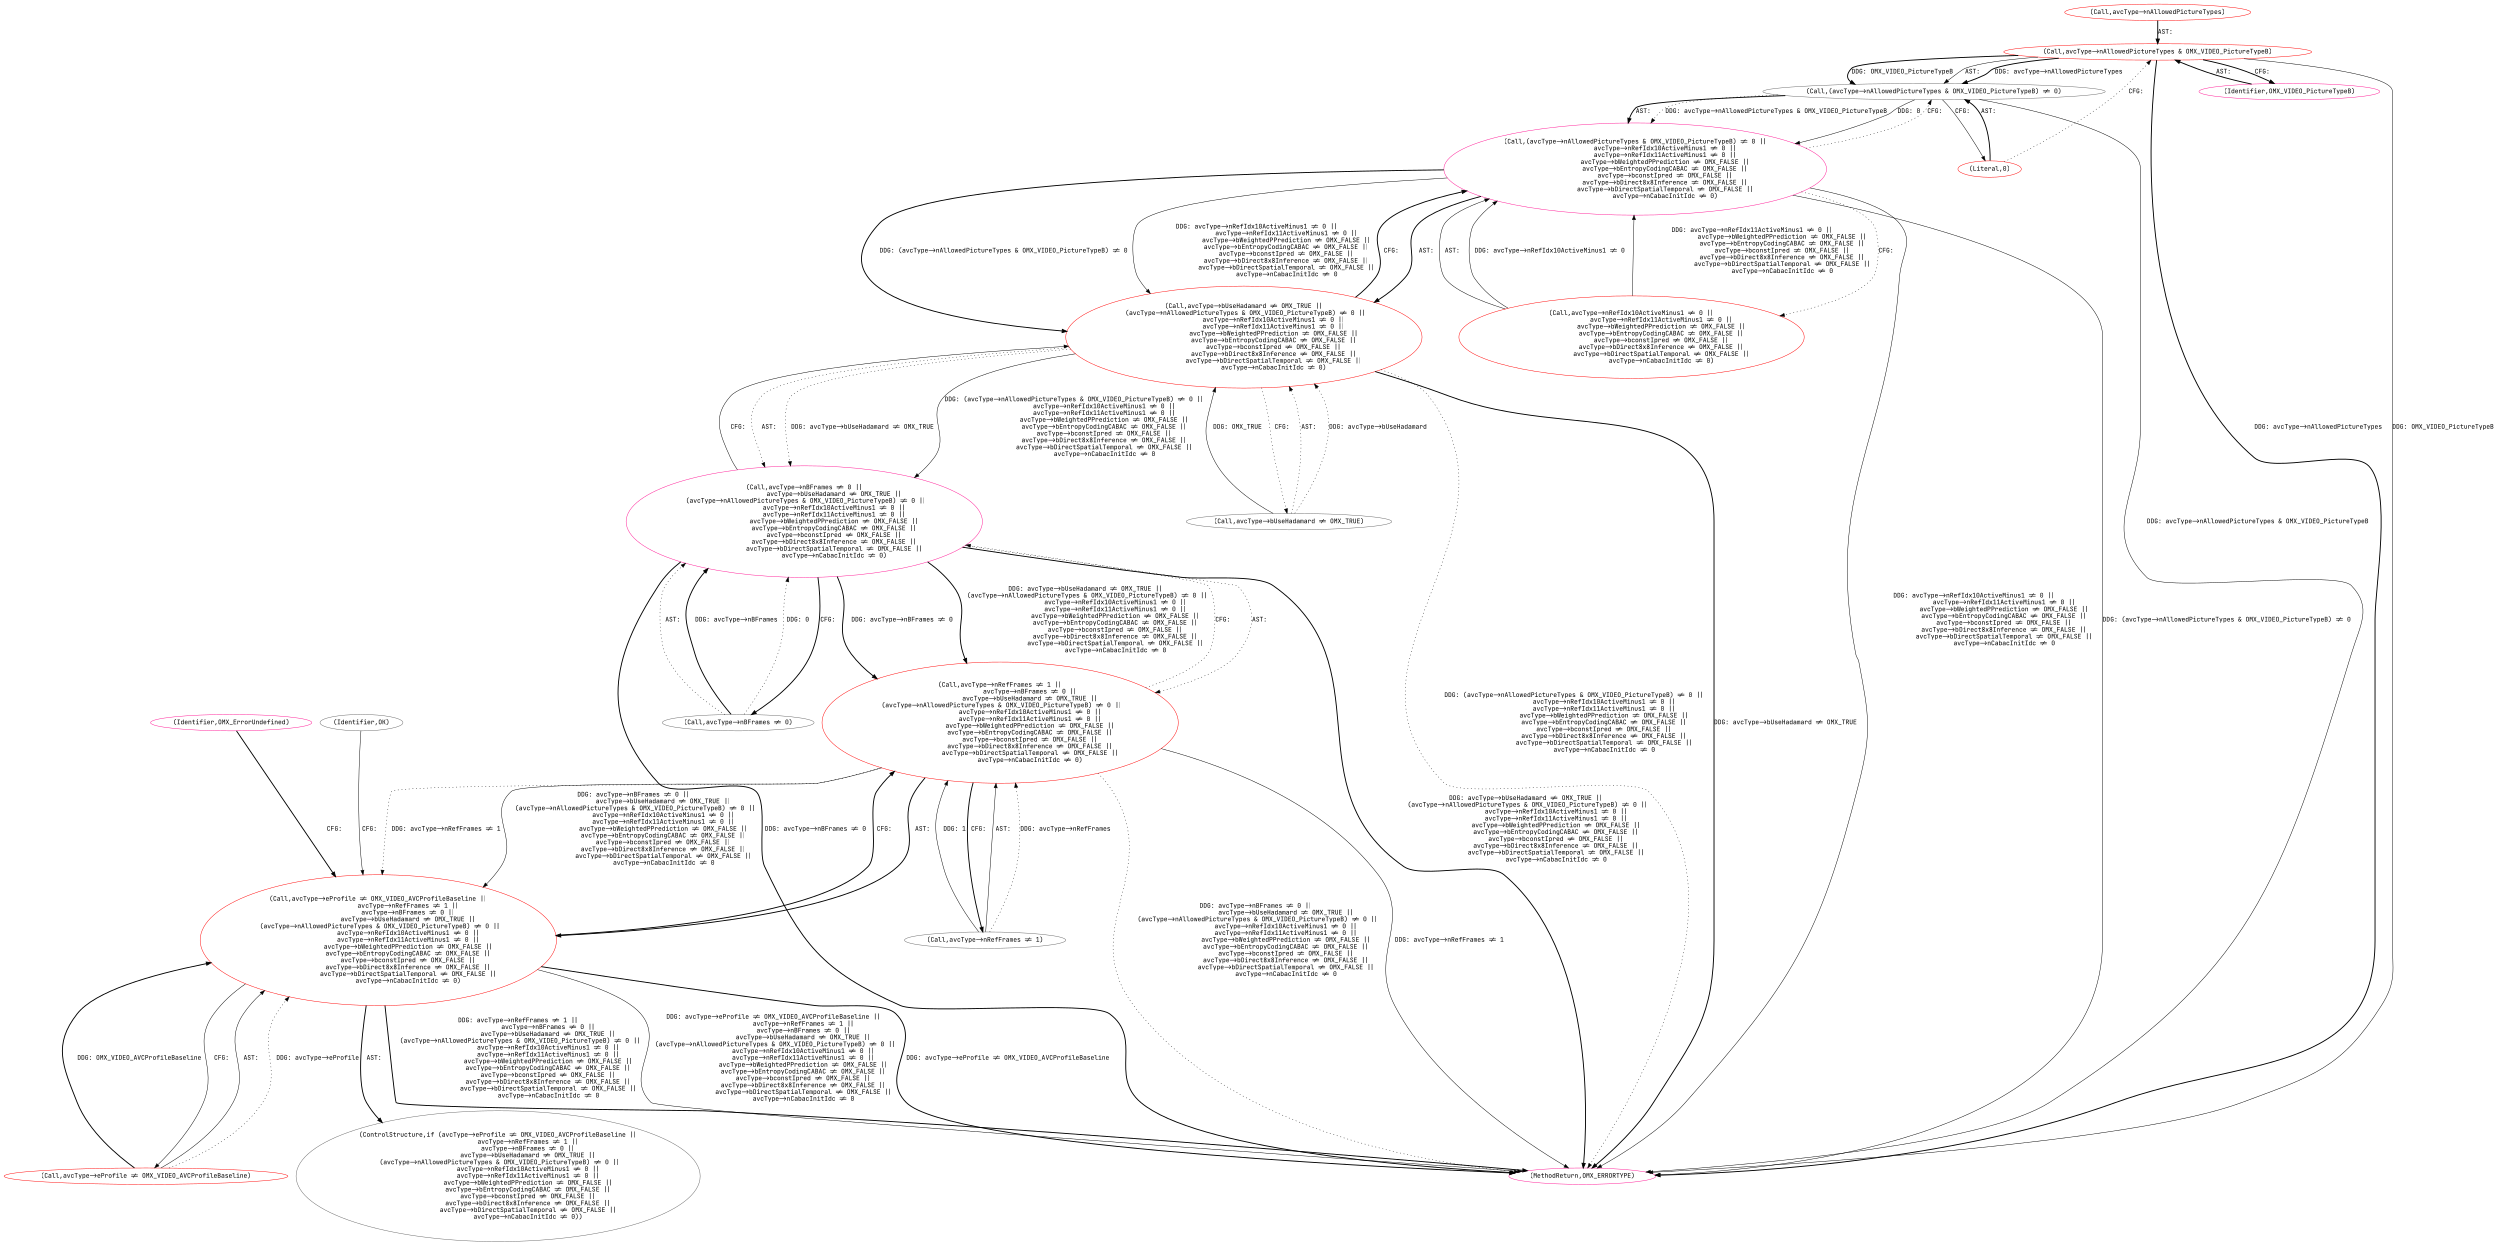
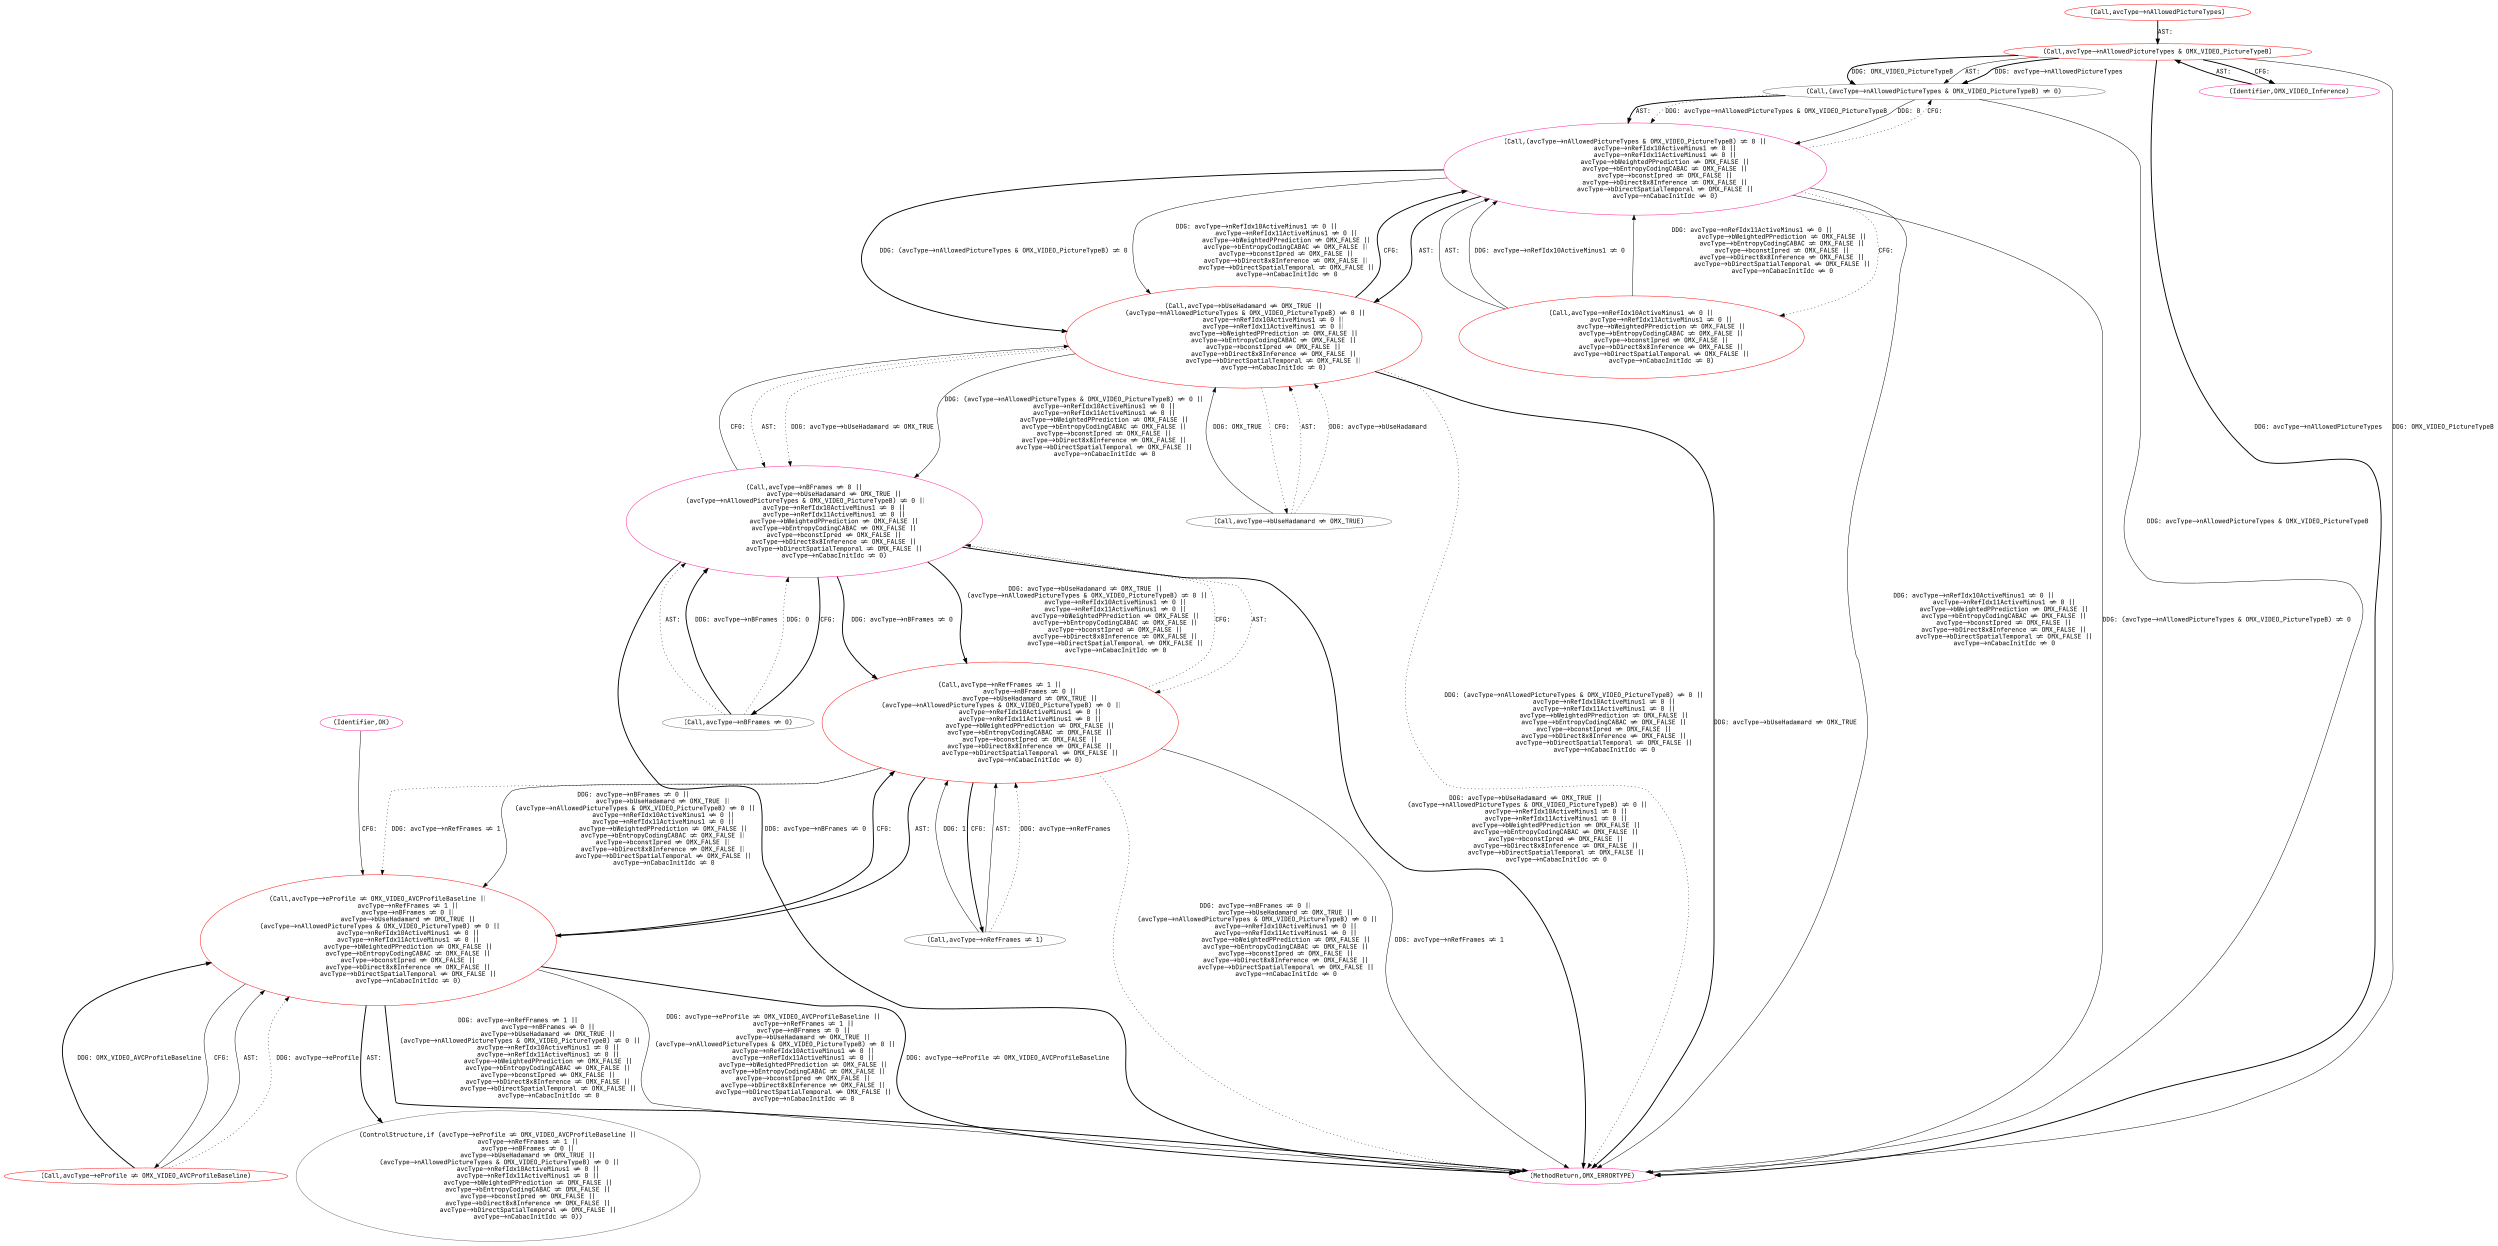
node "(Identifier,OMX_VIDEO_PictureTypeB)": label "(Identifier,OMX_VIDEO_PictureTypeB)" -> "(Identifier,OMX_VIDEO_Inference)"
node "(Literal,0)": removed
node "(Identifier,OMX_ErrorUndefined)": removed
node "(Identifier,OK)": color gray40 -> deeppink
